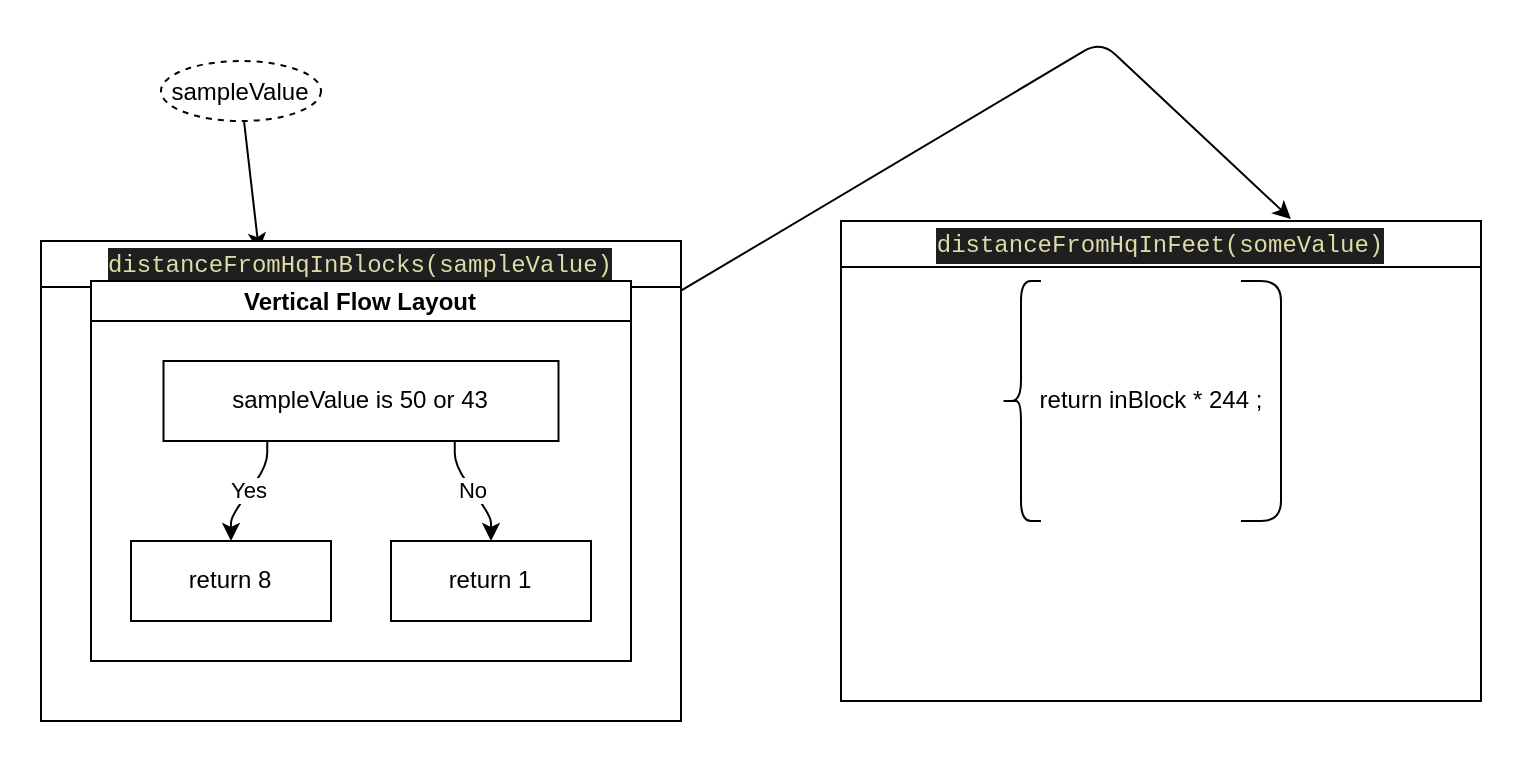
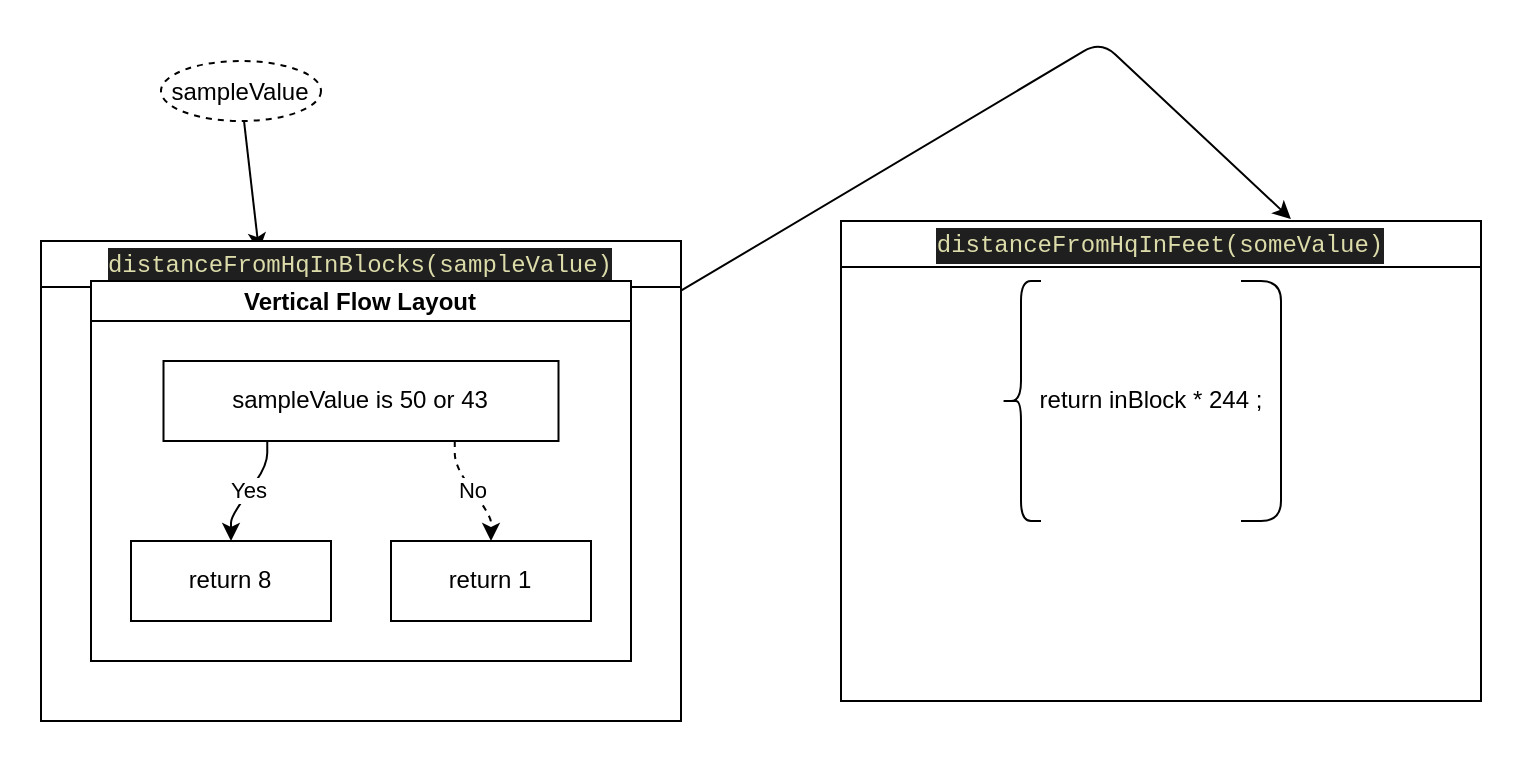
edge "sampleValue is 50 or 43" -> "return 1": style solid -> dashed
